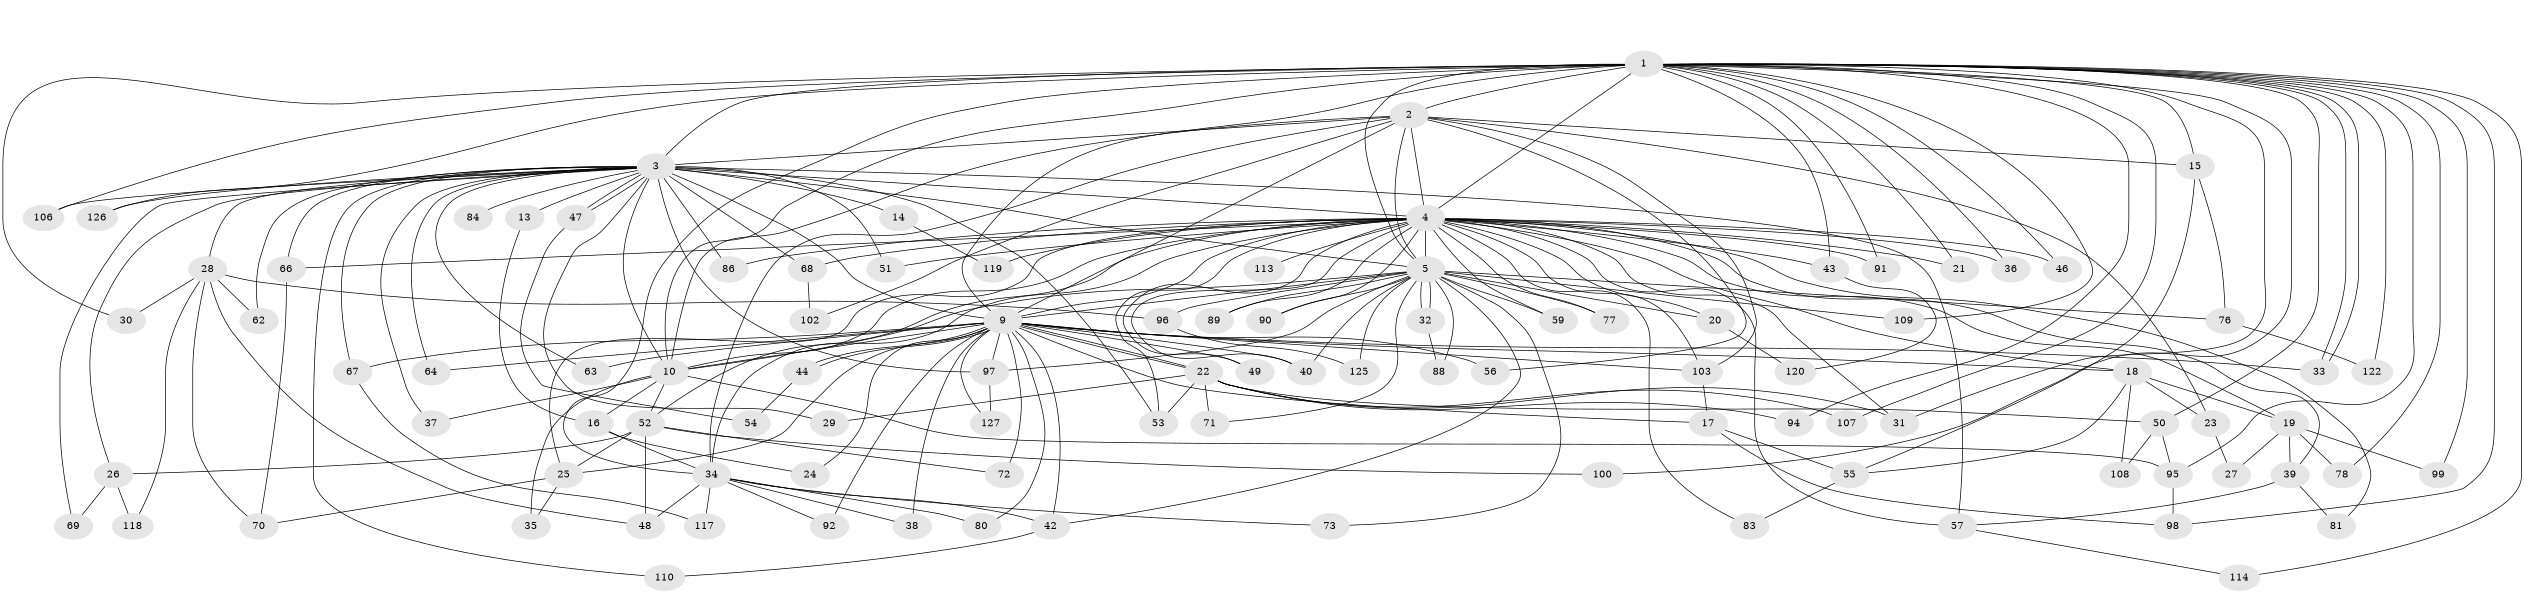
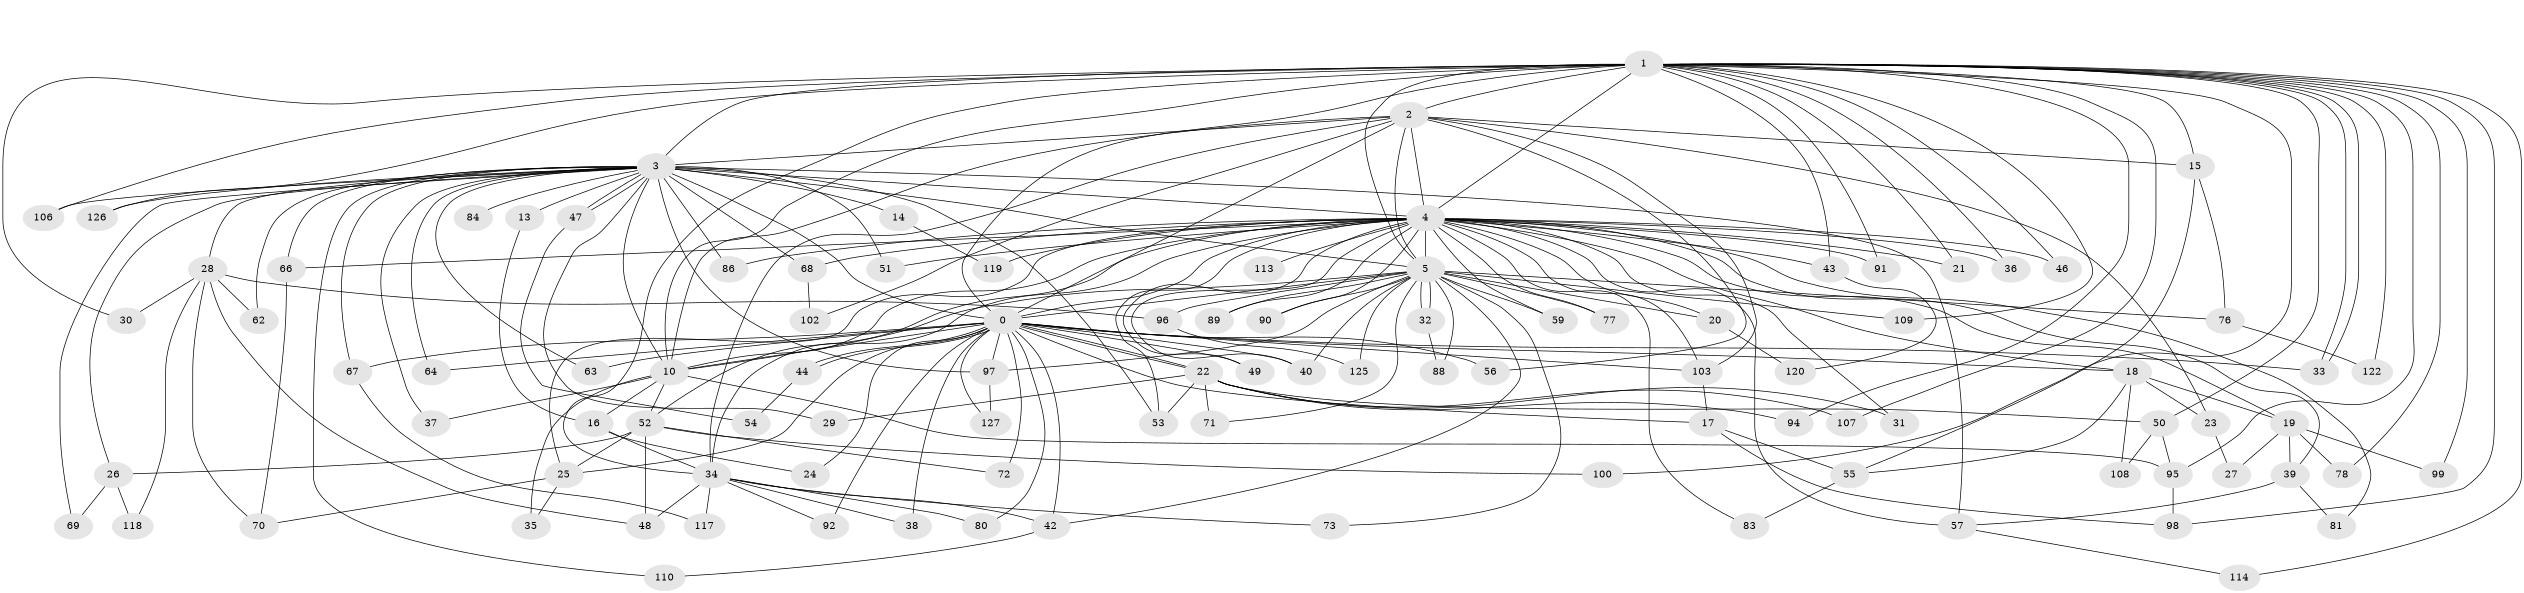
edge "1" -- "31": removed
node "9": label "9" -> "0"
